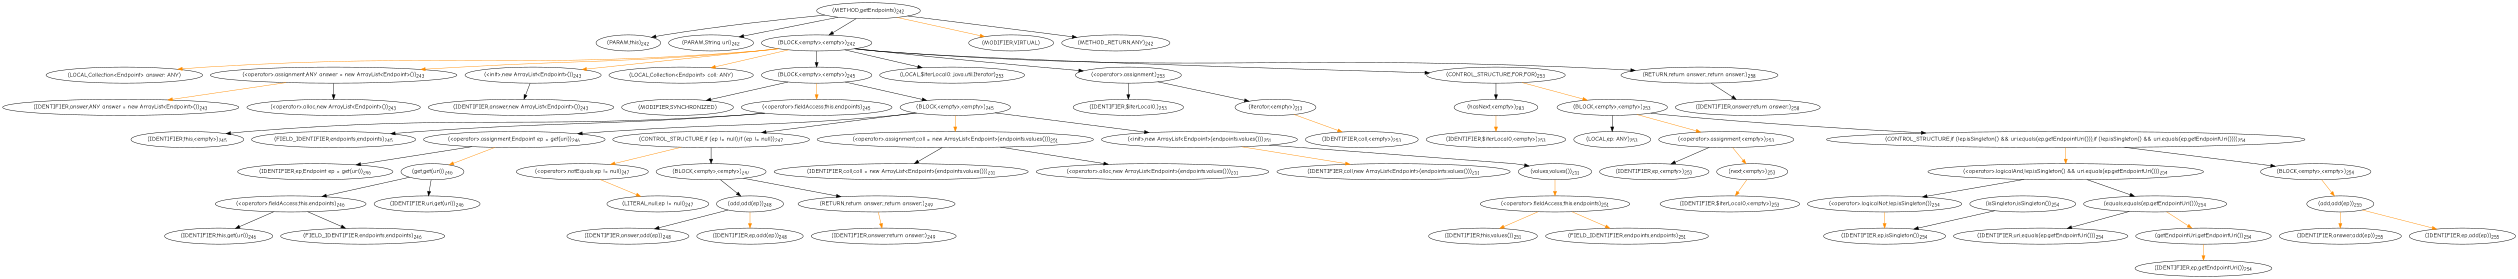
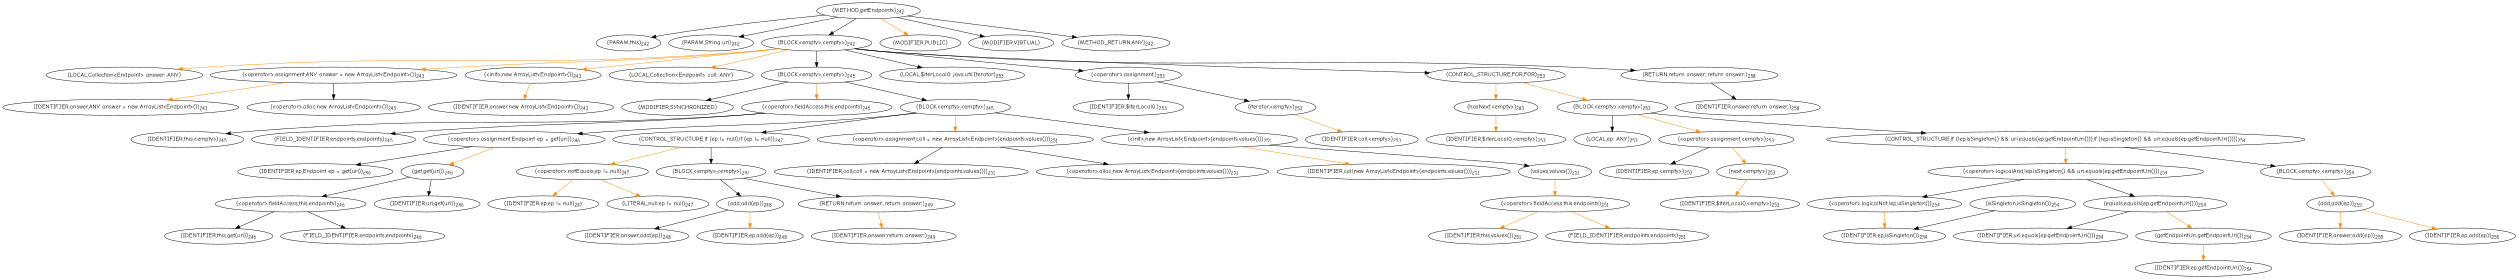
edge "(METHOD,getEndpoints)" -> "(MODIFIER,VIRTUAL)": color darkorange -> black
node "(MODIFIER,PUBLIC)": added
edge "(<init>,new ArrayList<Endpoint>())" -> "(IDENTIFIER,answer,new ArrayList<Endpoint>())": color black -> darkorange
edge "(CONTROL_STRUCTURE,FOR,FOR)" -> "(hasNext,<empty>)": color black -> darkorange
node "(iterator,<empty>)": text "213" -> "253"
node "(IDENTIFIER,ep,ep != null)": added
